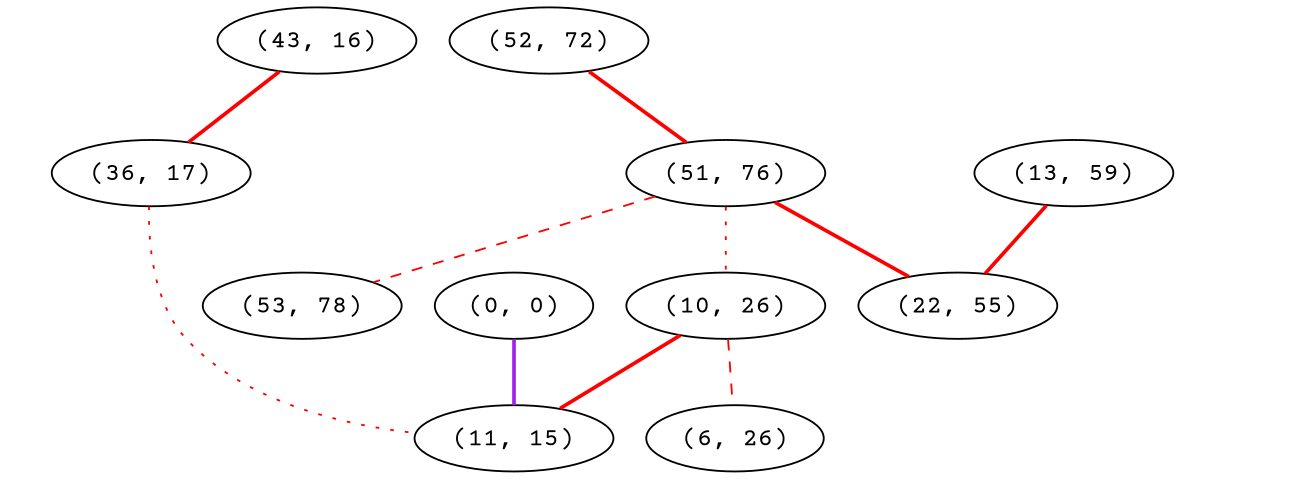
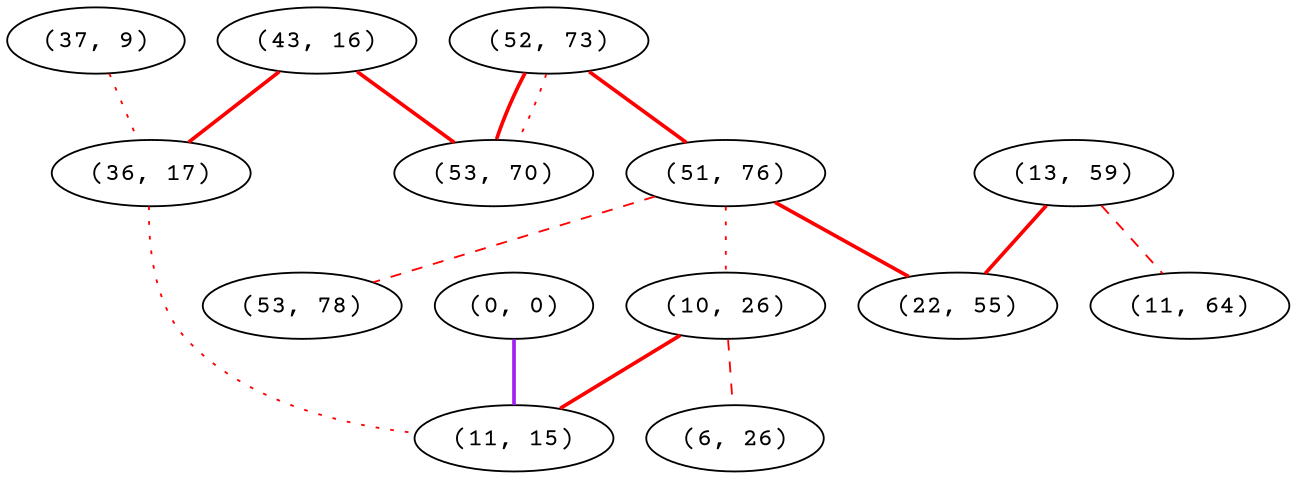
node "(37, 9)": added
node "(52, 72)": label "(52, 72)" -> "(52, 73)"
node "(53, 70)": added
node "(11, 64)": added
